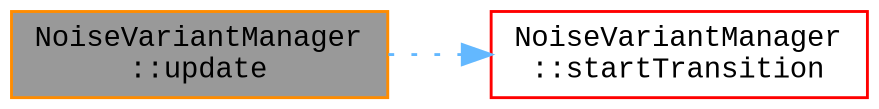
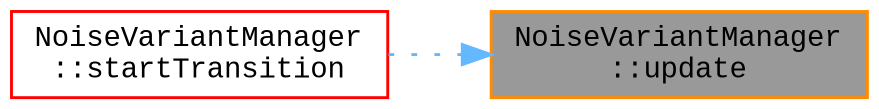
edge "NoiseVariantManager ::update" -> "NoiseVariantManager ::startTransition": reversed
